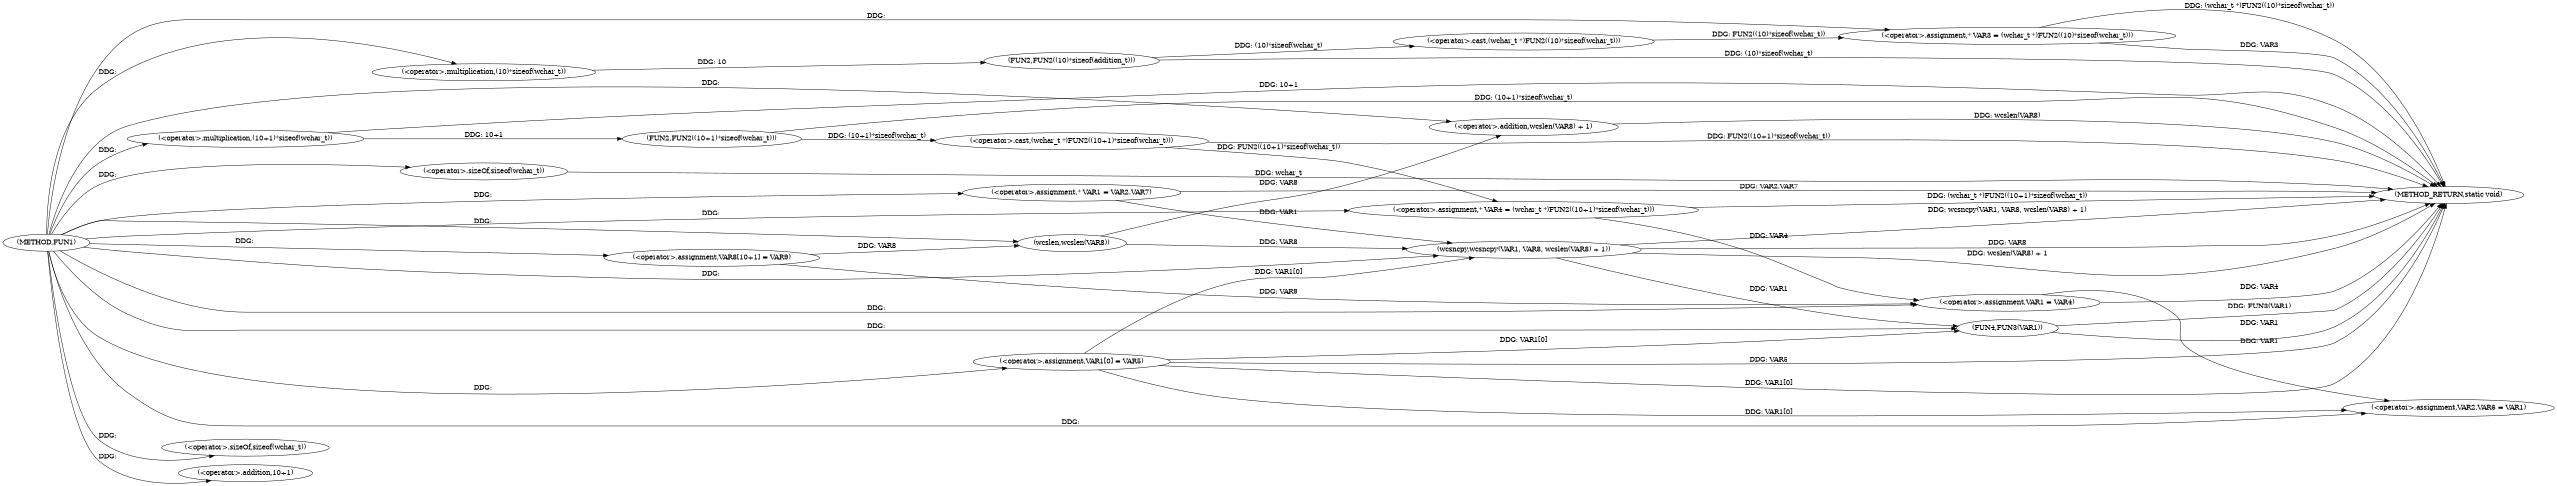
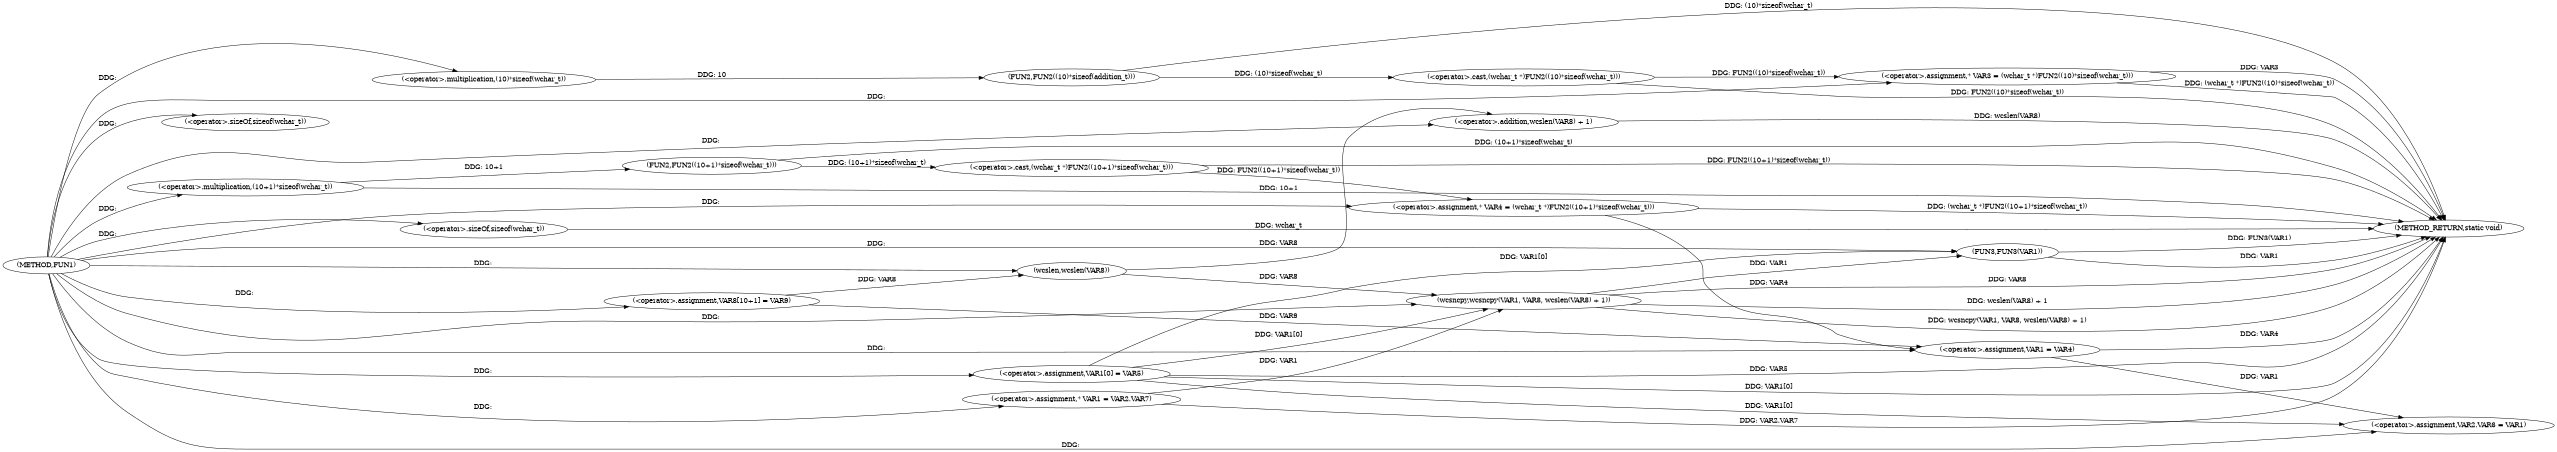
edge "(<operator>.cast,(wchar_t *)FUN2((10)*sizeof(wchar_t)))" -> "(METHOD_RETURN,static void)": added, label "DDG: FUN2((10)*sizeof(wchar_t))"
node "(FUN4,FUN3(VAR1))": label "(FUN4,FUN3(VAR1))" -> "(FUN3,FUN3(VAR1))"
node "(<operator>.addition,10+1)": removed
